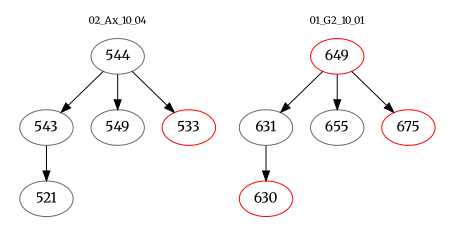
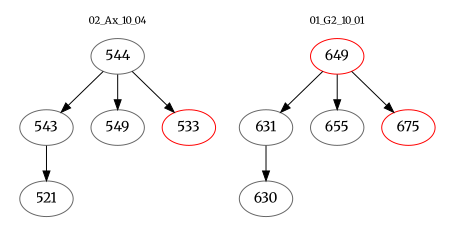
node "630": color red -> gray40
